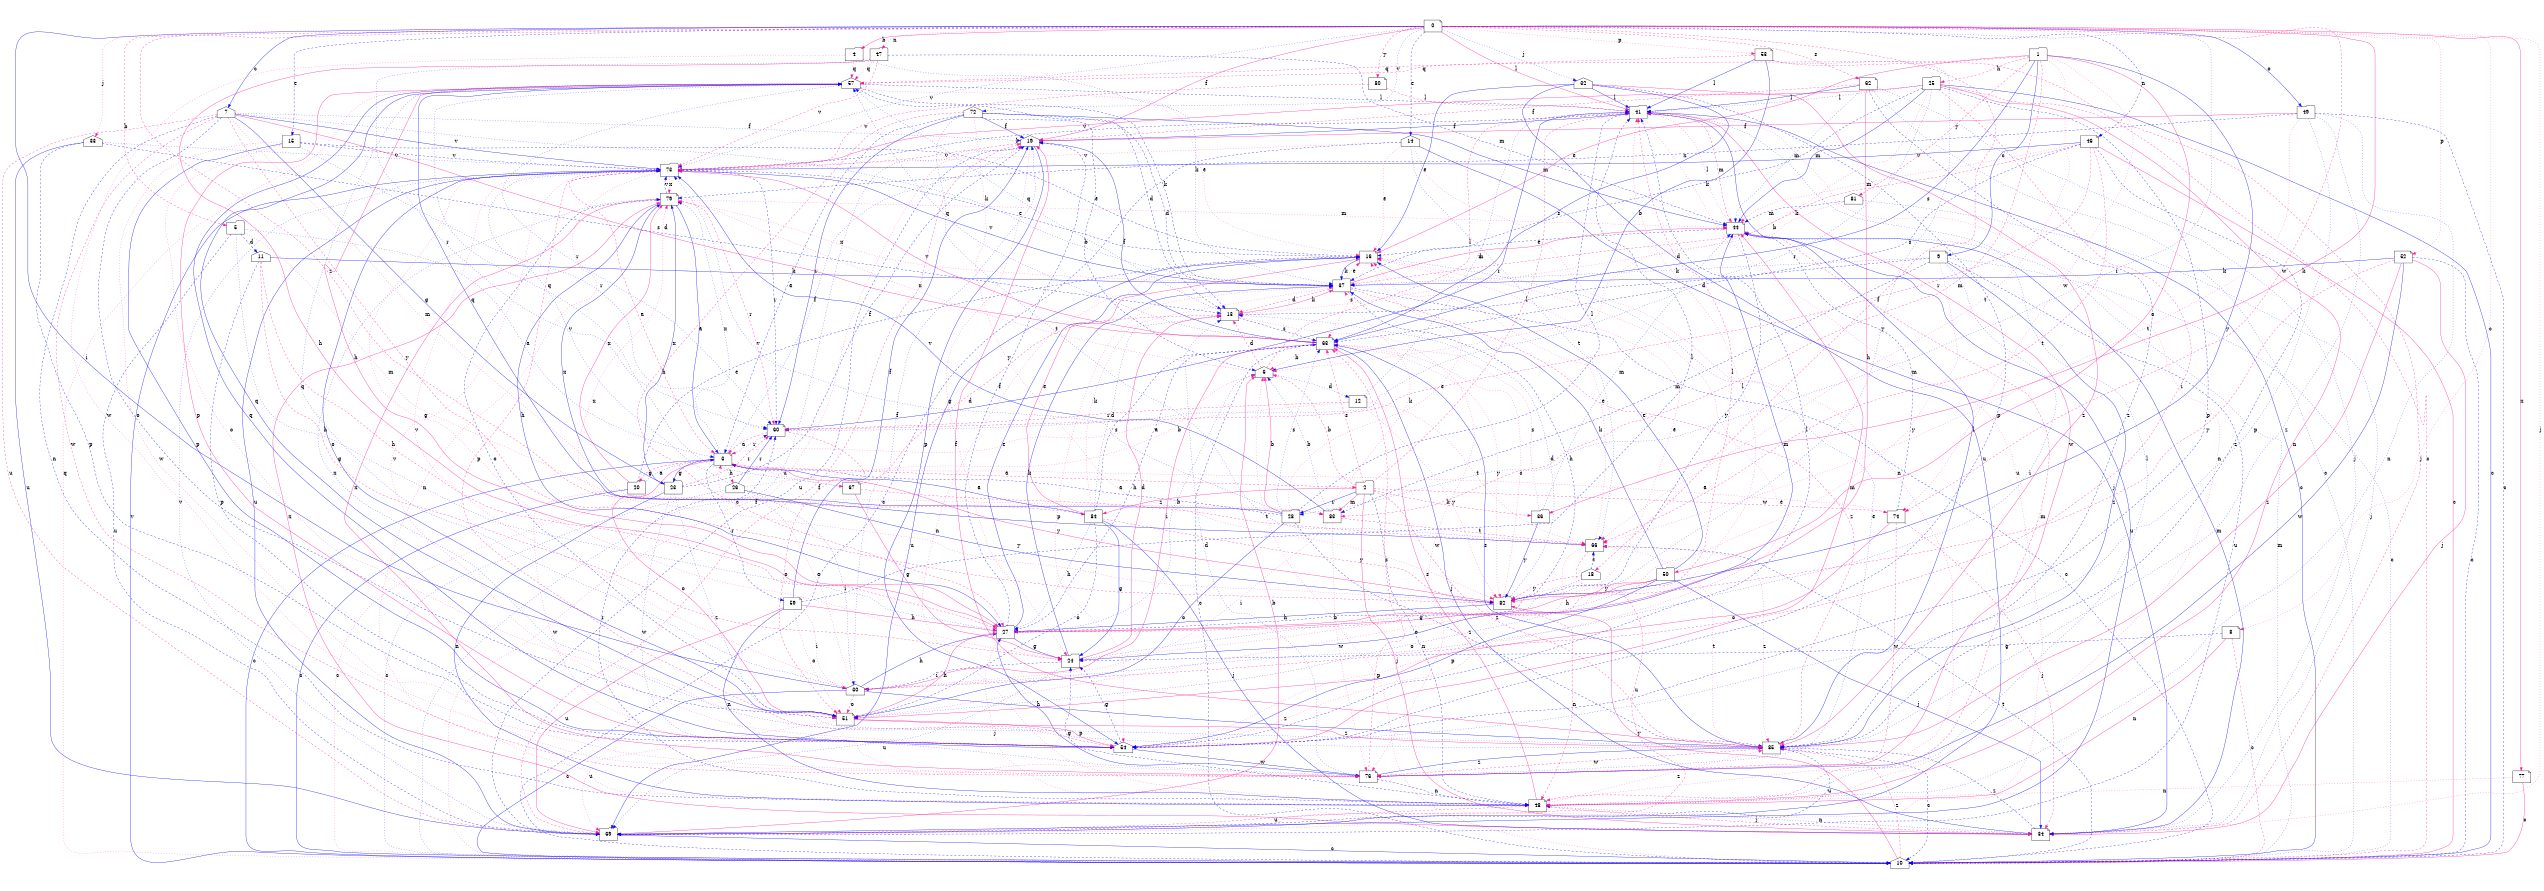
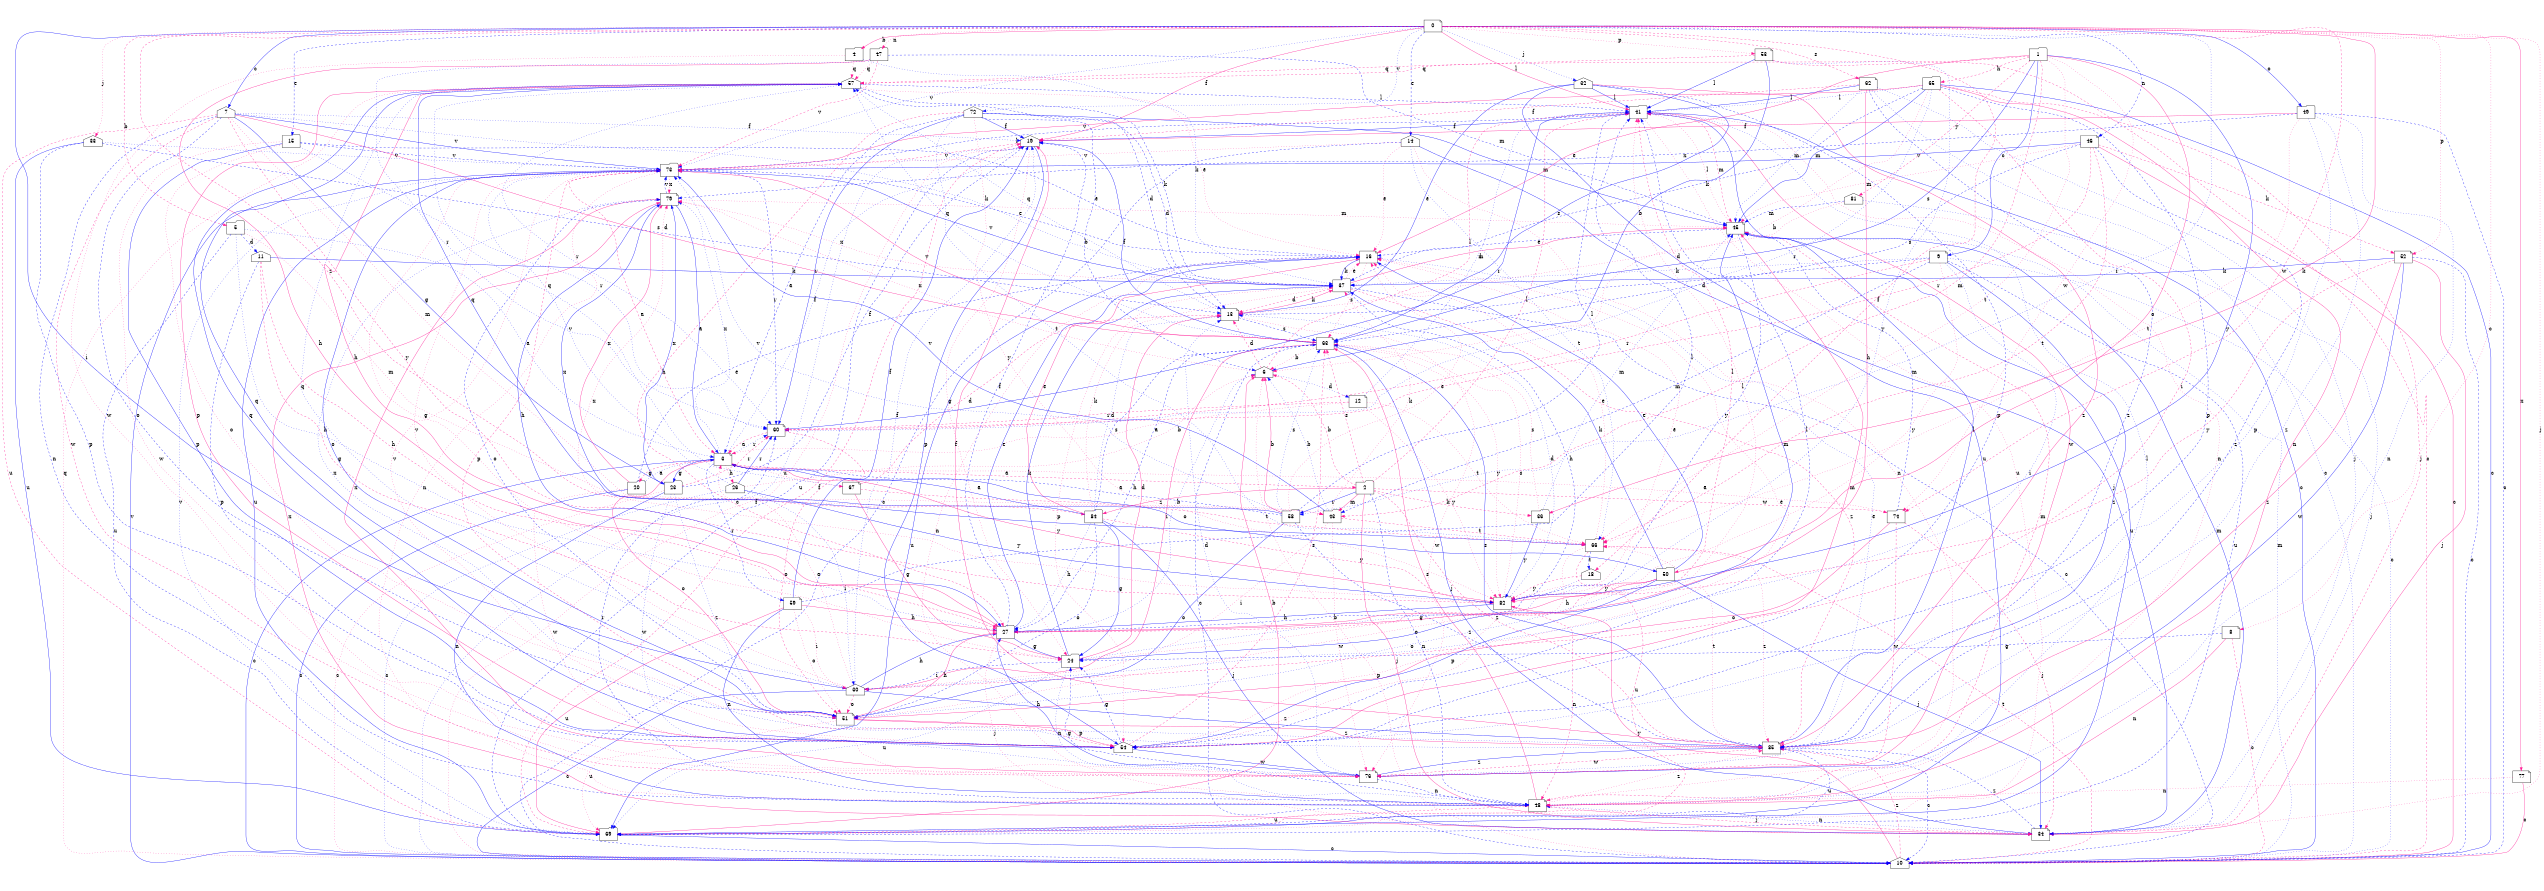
node "80": removed
node "25": label "25" -> "65"
edge "32" -> "16": now "32" -> "13"
node "44": label "44" -> "45"
edge "46" -> "37": now "46" -> "52"
edge "79" -> "60": now "9" -> "60"
node "28": label "28" -> "58"
node "83": label "83" -> "43"
edge "3" -> "50": added, label "o"
edge "18" -> "66": reversed
edge "76" -> "63": now "54" -> "63"
edge "10" -> "66": color blue -> deeppink
edge "24" -> "48": added, label "n"
